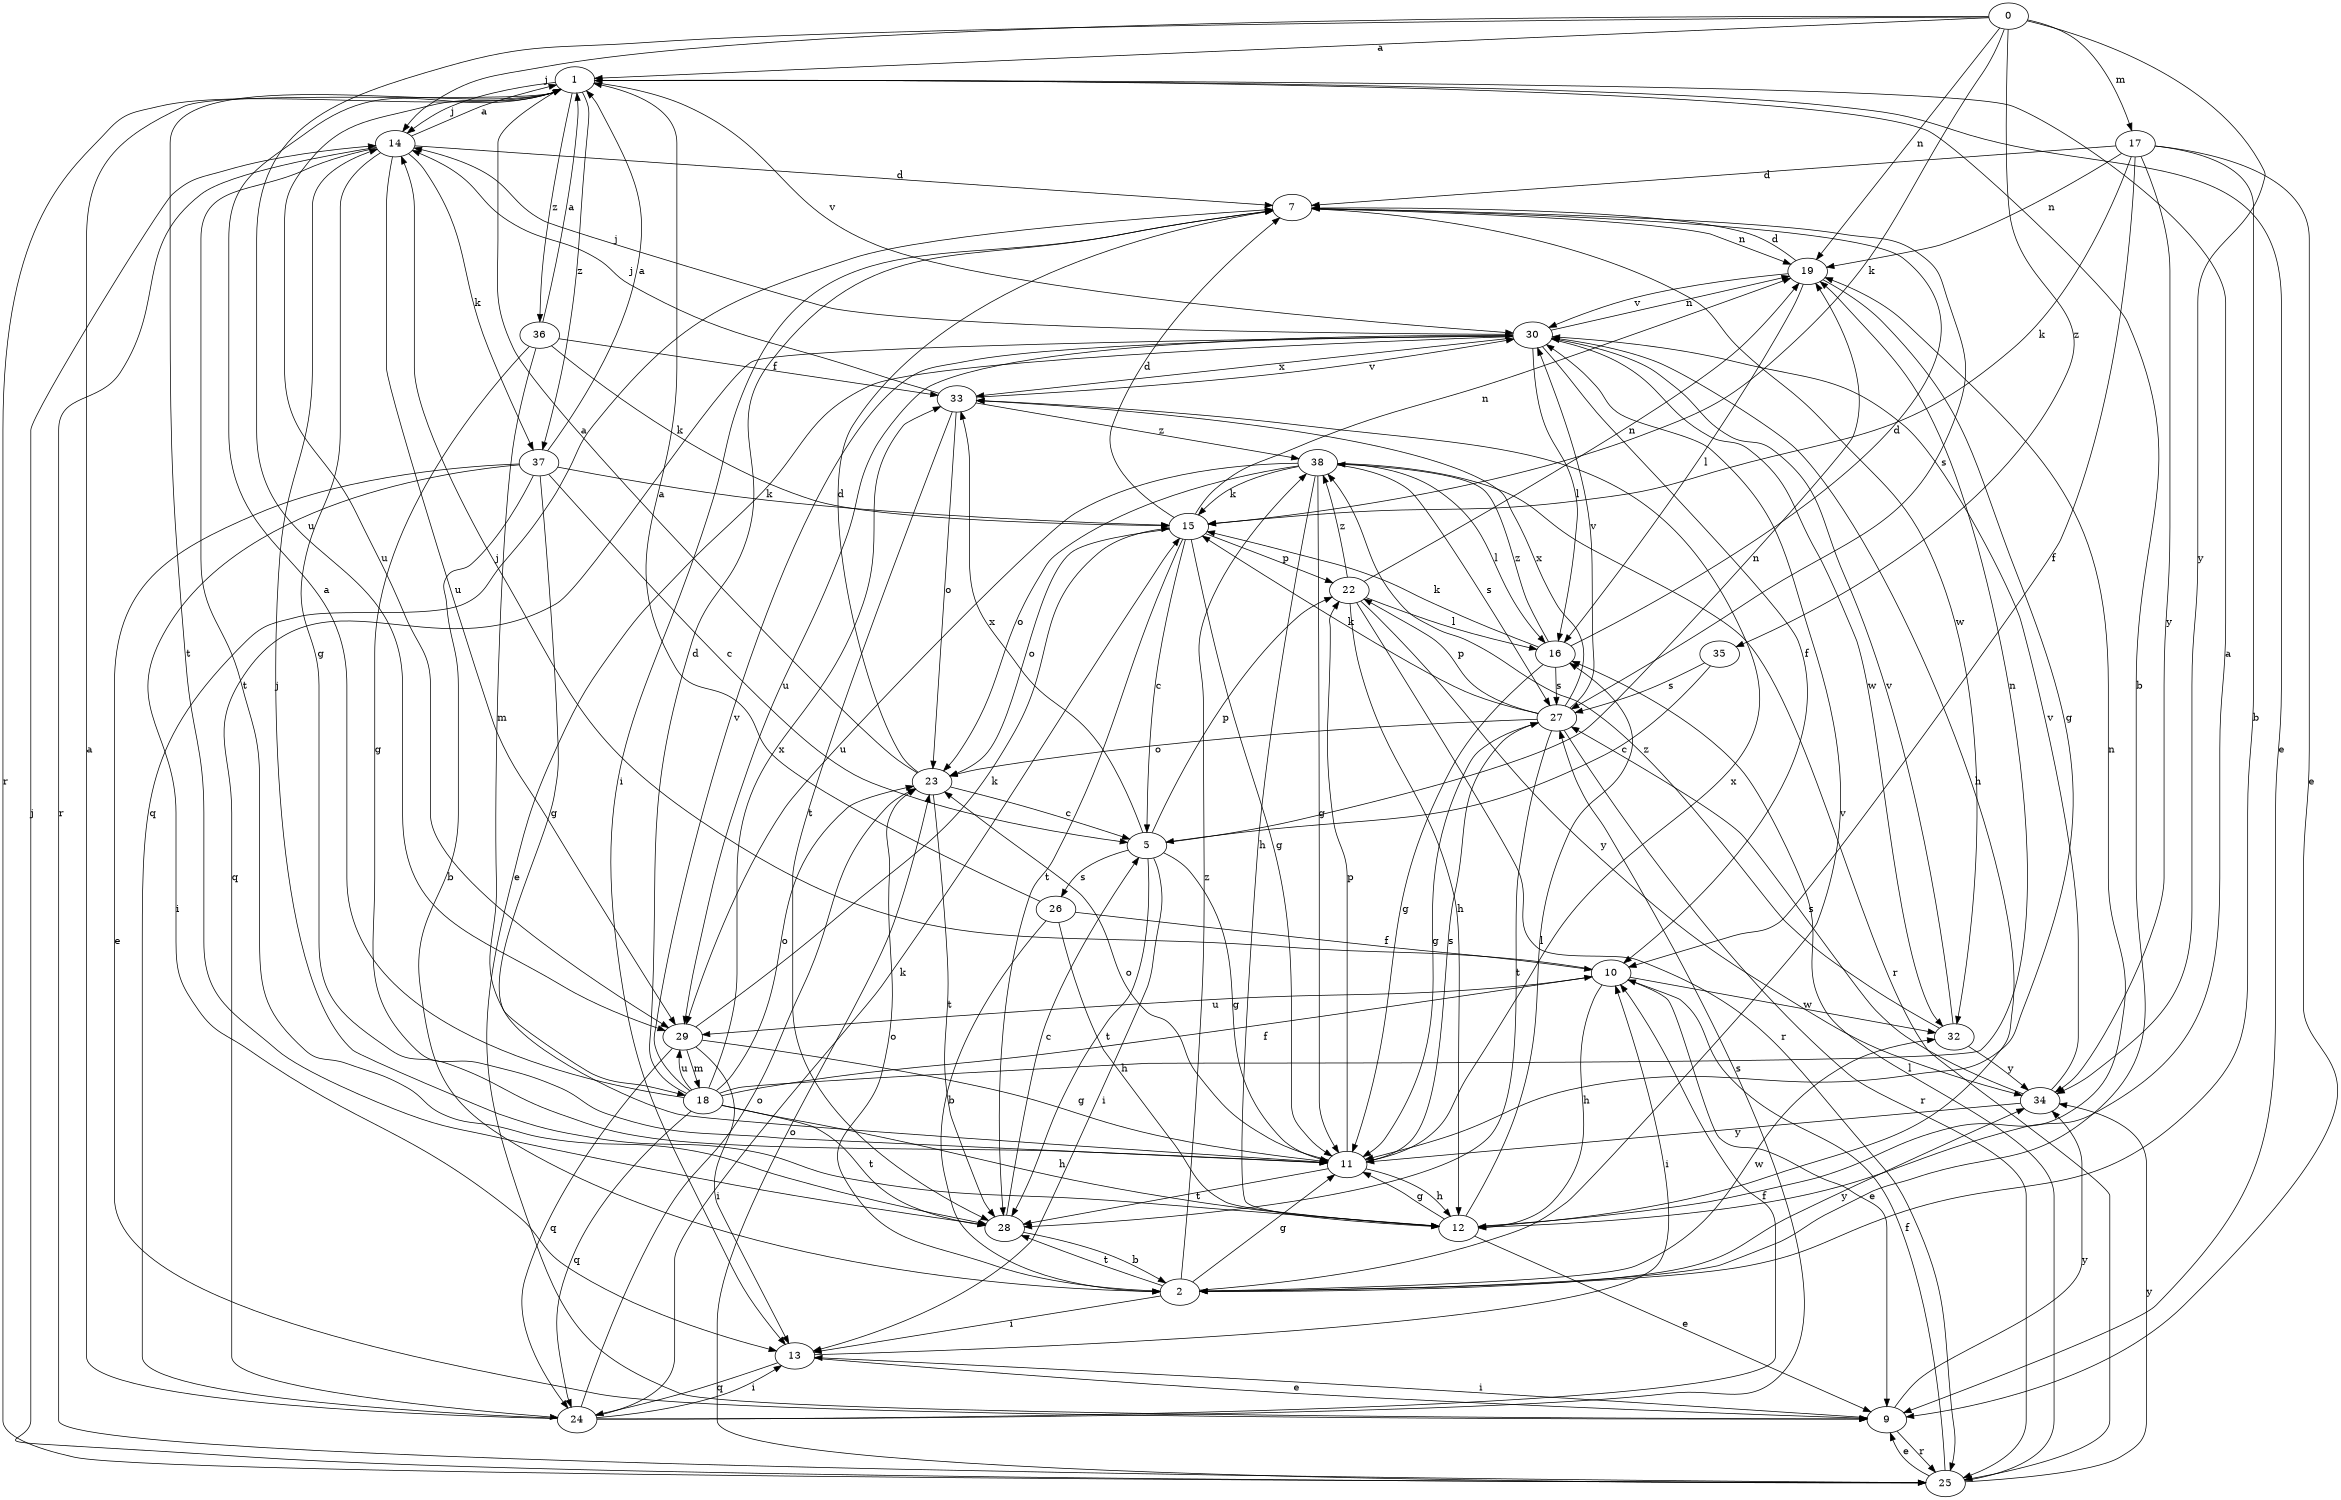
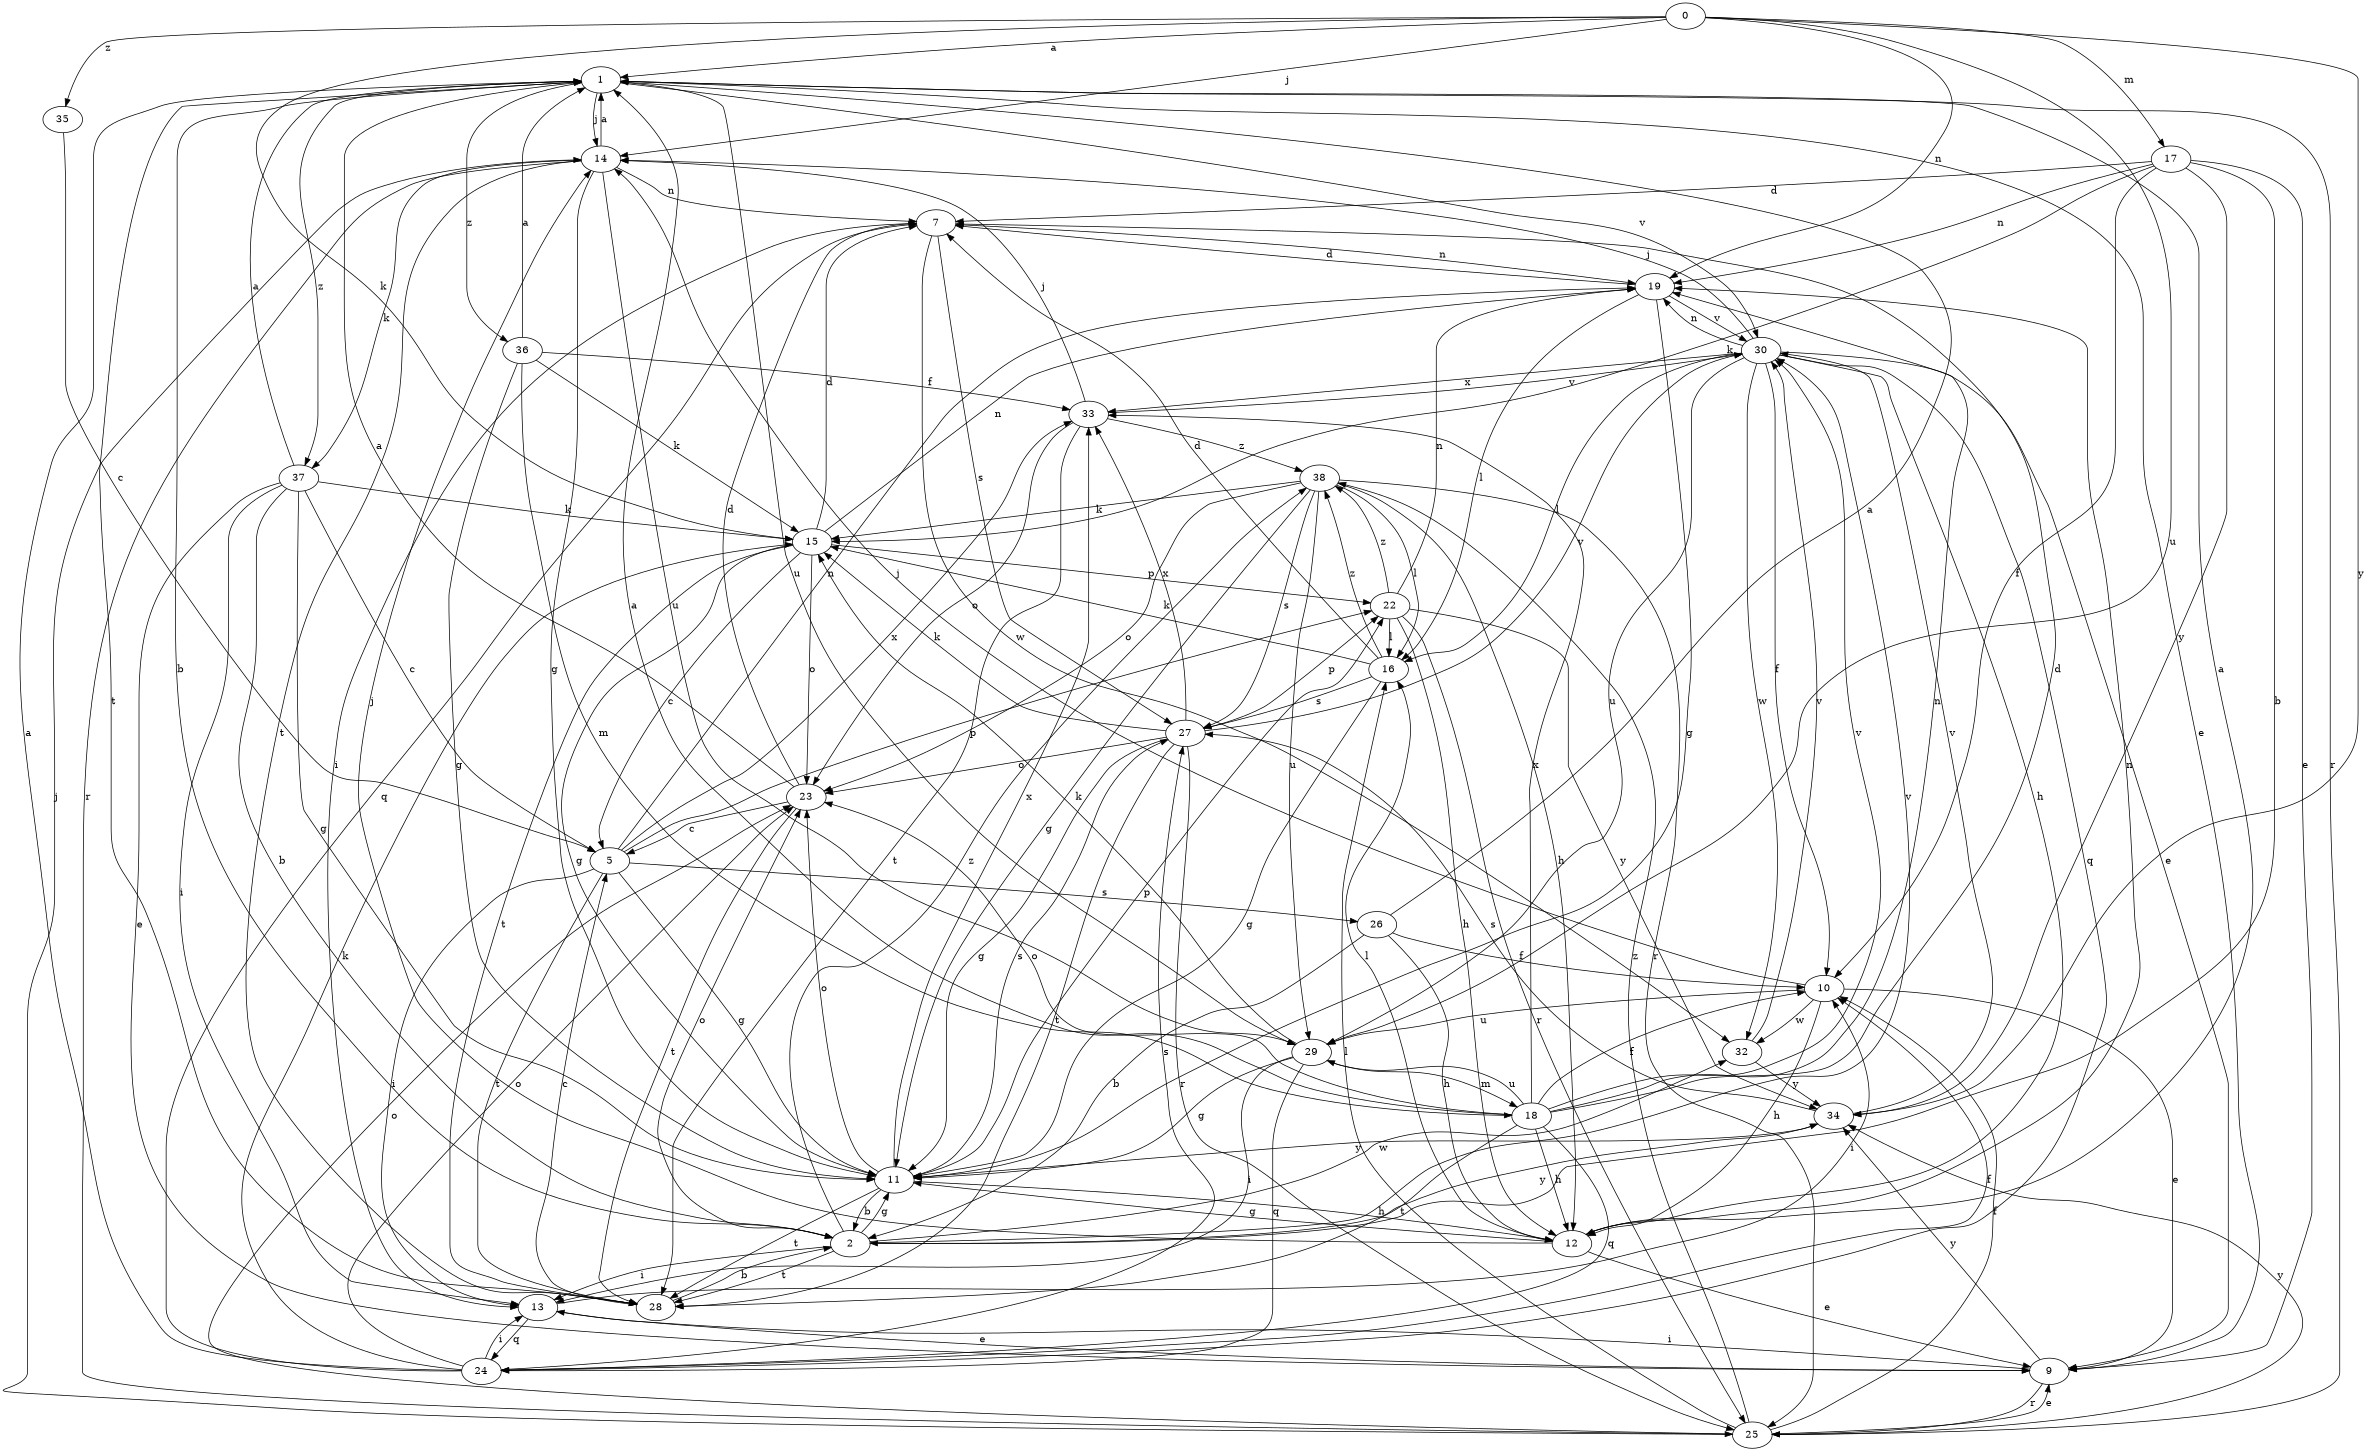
edge "14" -> "7": label "d" -> "n"
edge "35" -> "27": removed, label "s"
edge "32" -> "38": now "25" -> "38"
edge "11" -> "2": added, label "b"
